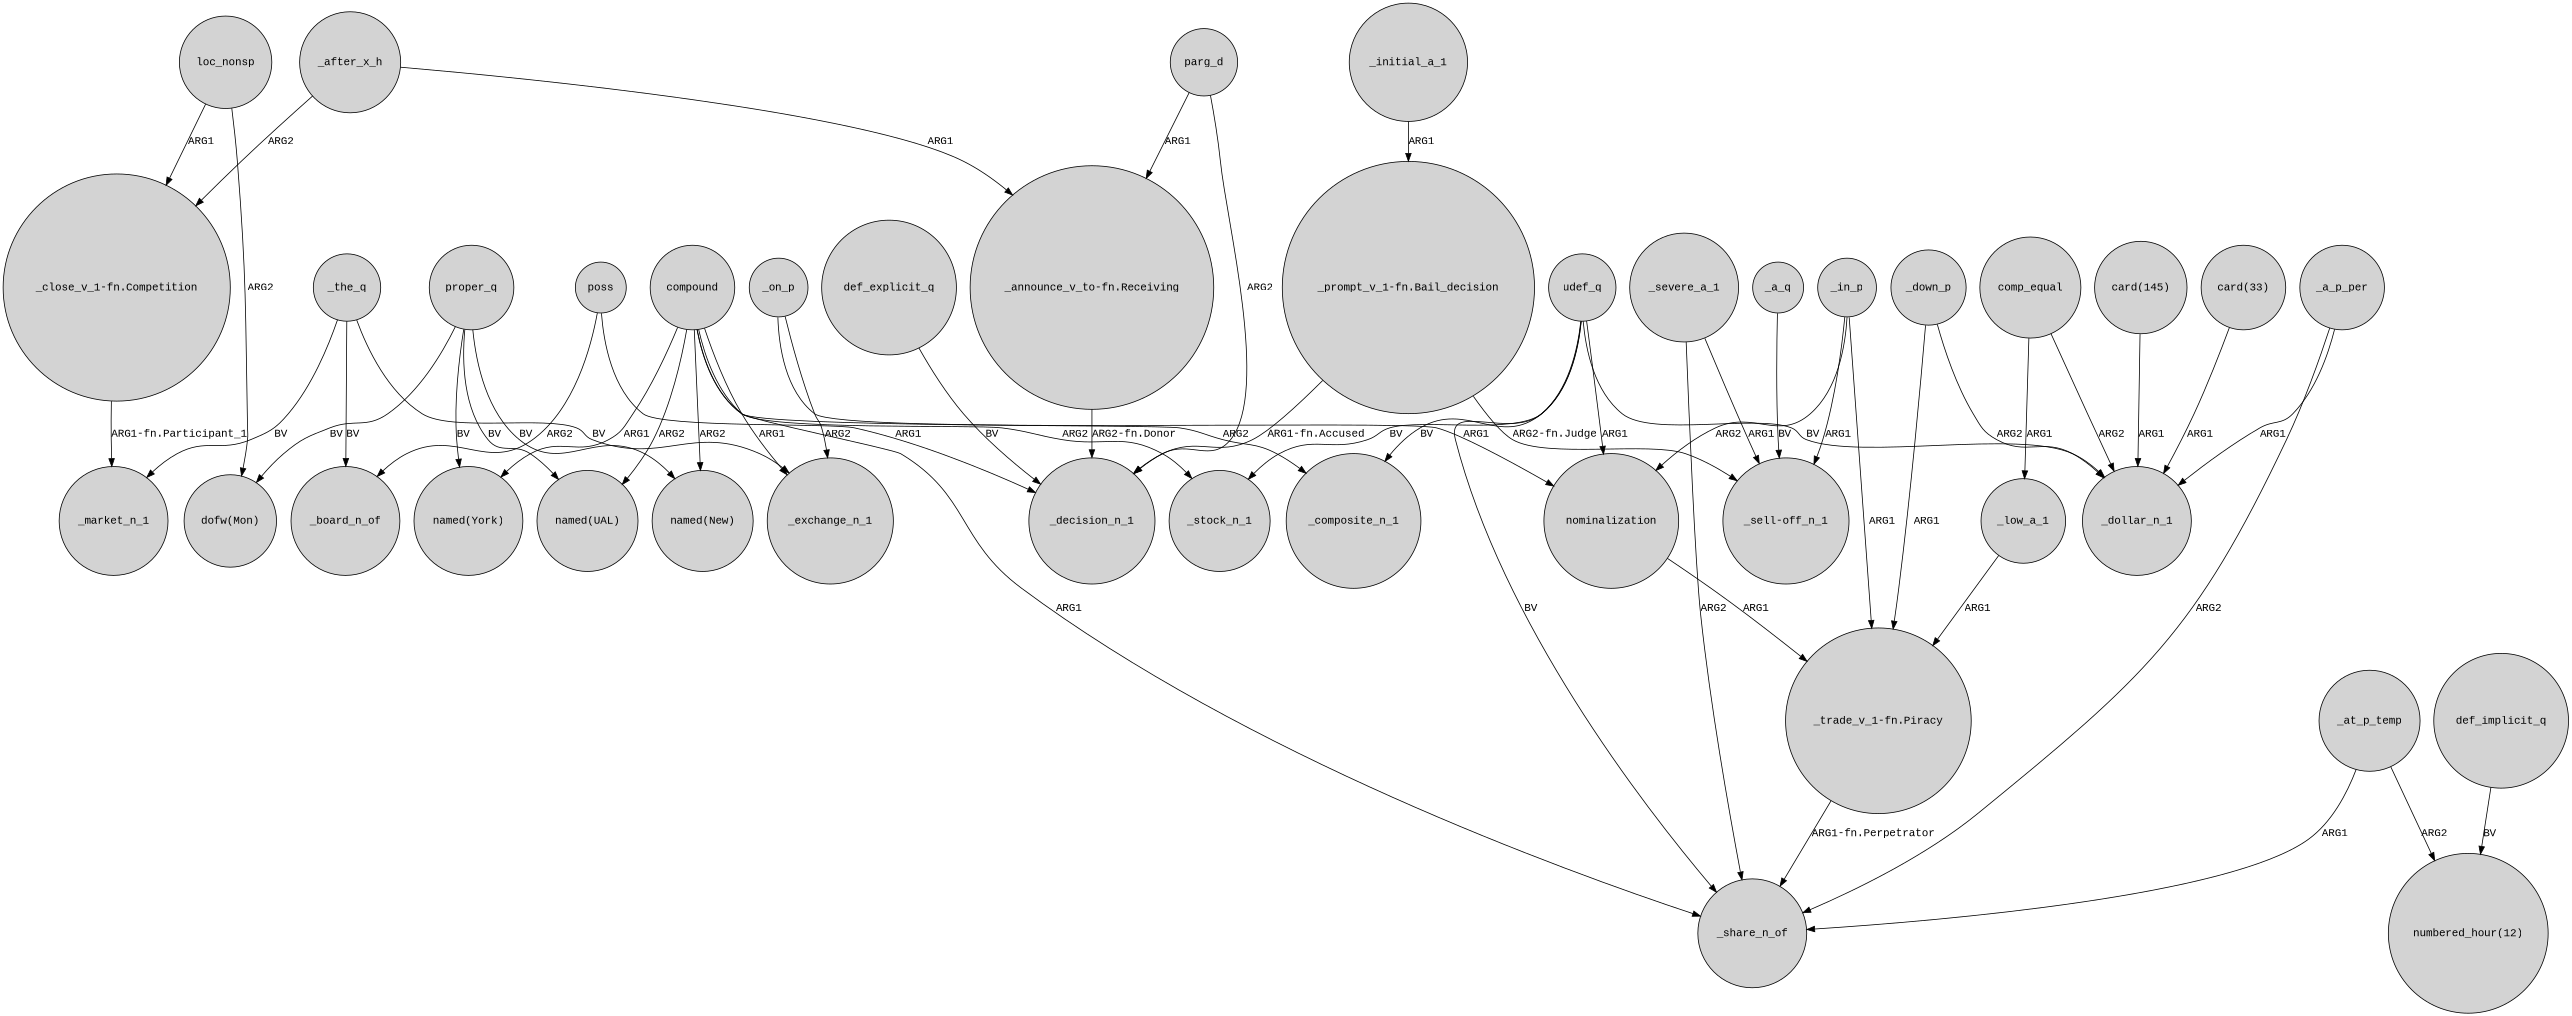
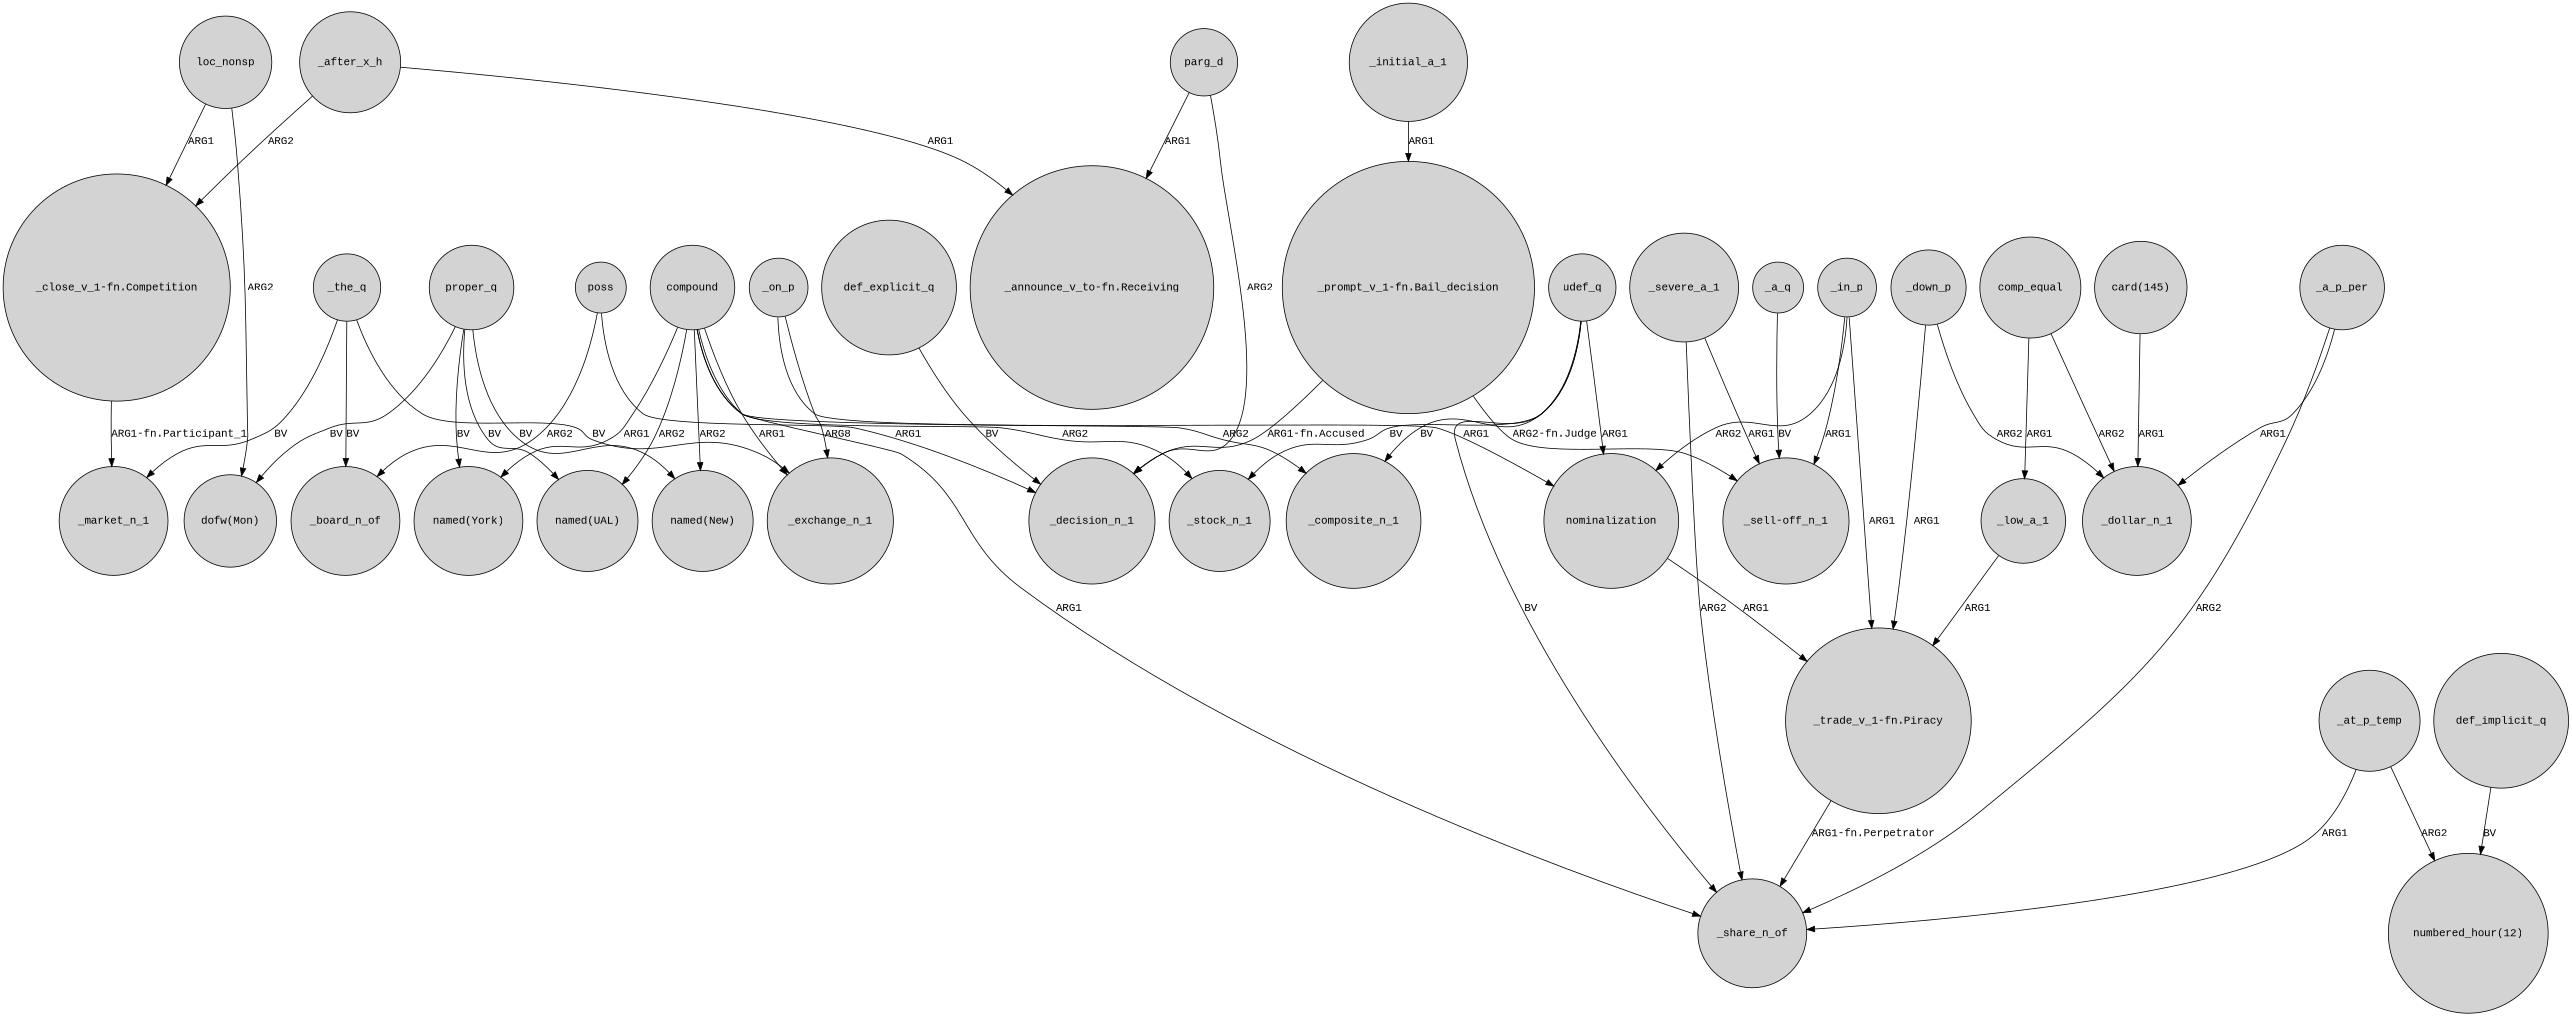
node "card(33)": removed
edge "_announce_v_to-fn.Receiving" -> "_decision_n_1": removed, label "ARG2-fn.Donor"
edge "_on_p" -> "_exchange_n_1": label "ARG2" -> "ARG8"
edge "udef_q" -> "_dollar_n_1": removed, label "BV"
